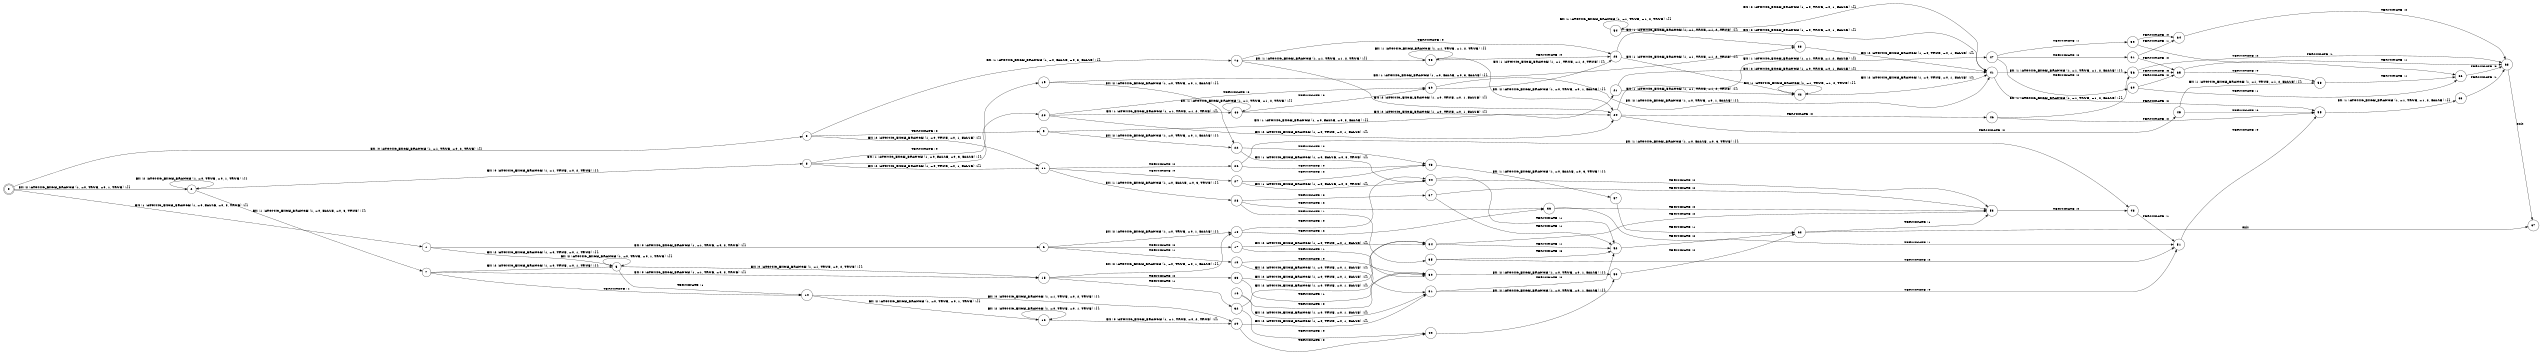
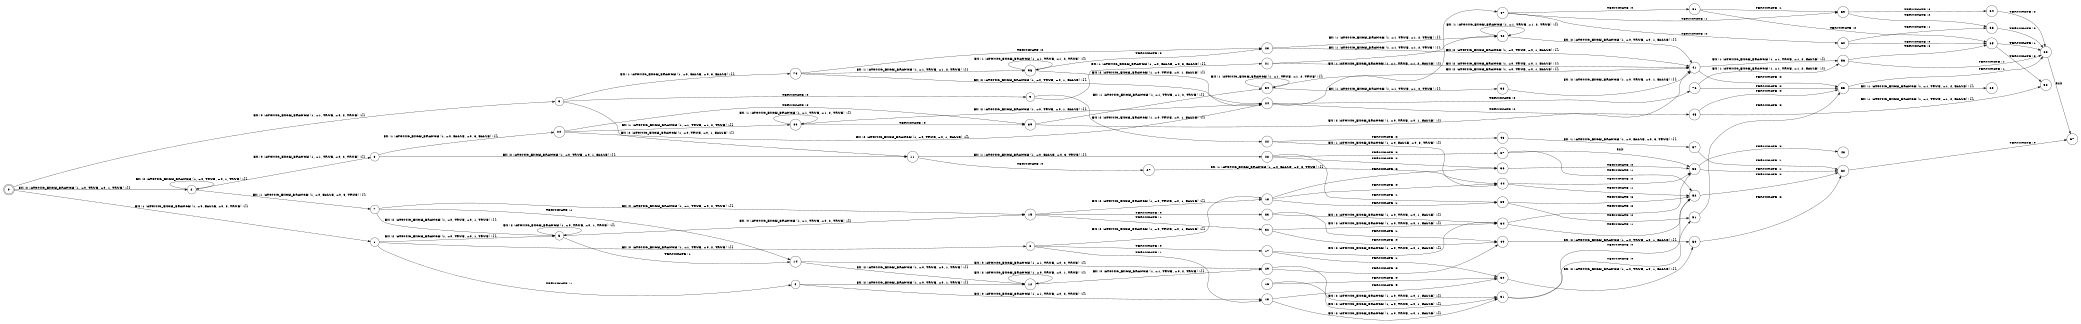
edge "61" -> "64": now "61" -> "59"
edge "58" -> "66": removed, label "TERMINATE !1"
node "19": removed
edge "39" -> "23": now "39" -> "54"
edge "63" -> "68": now "55" -> "68"
node "46": label "46" -> "76"
node "26": removed
edge "27" -> "43": removed, label "TERMINATE !2"
edge "37" -> "53": label "TERMINATE !2" -> "exit"
edge "18" -> "35": added, label "TERMINATE !1"
edge "48" -> "51": removed, label "TERMINATE !1"
edge "62" -> "53": reversed
edge "62" -> "67": label "exit" -> "TERMINATE !9"
edge "36" -> "51": removed, label "TERMINATE !1"
node "4": added
edge "83" -> "30": now "83" -> "49"
